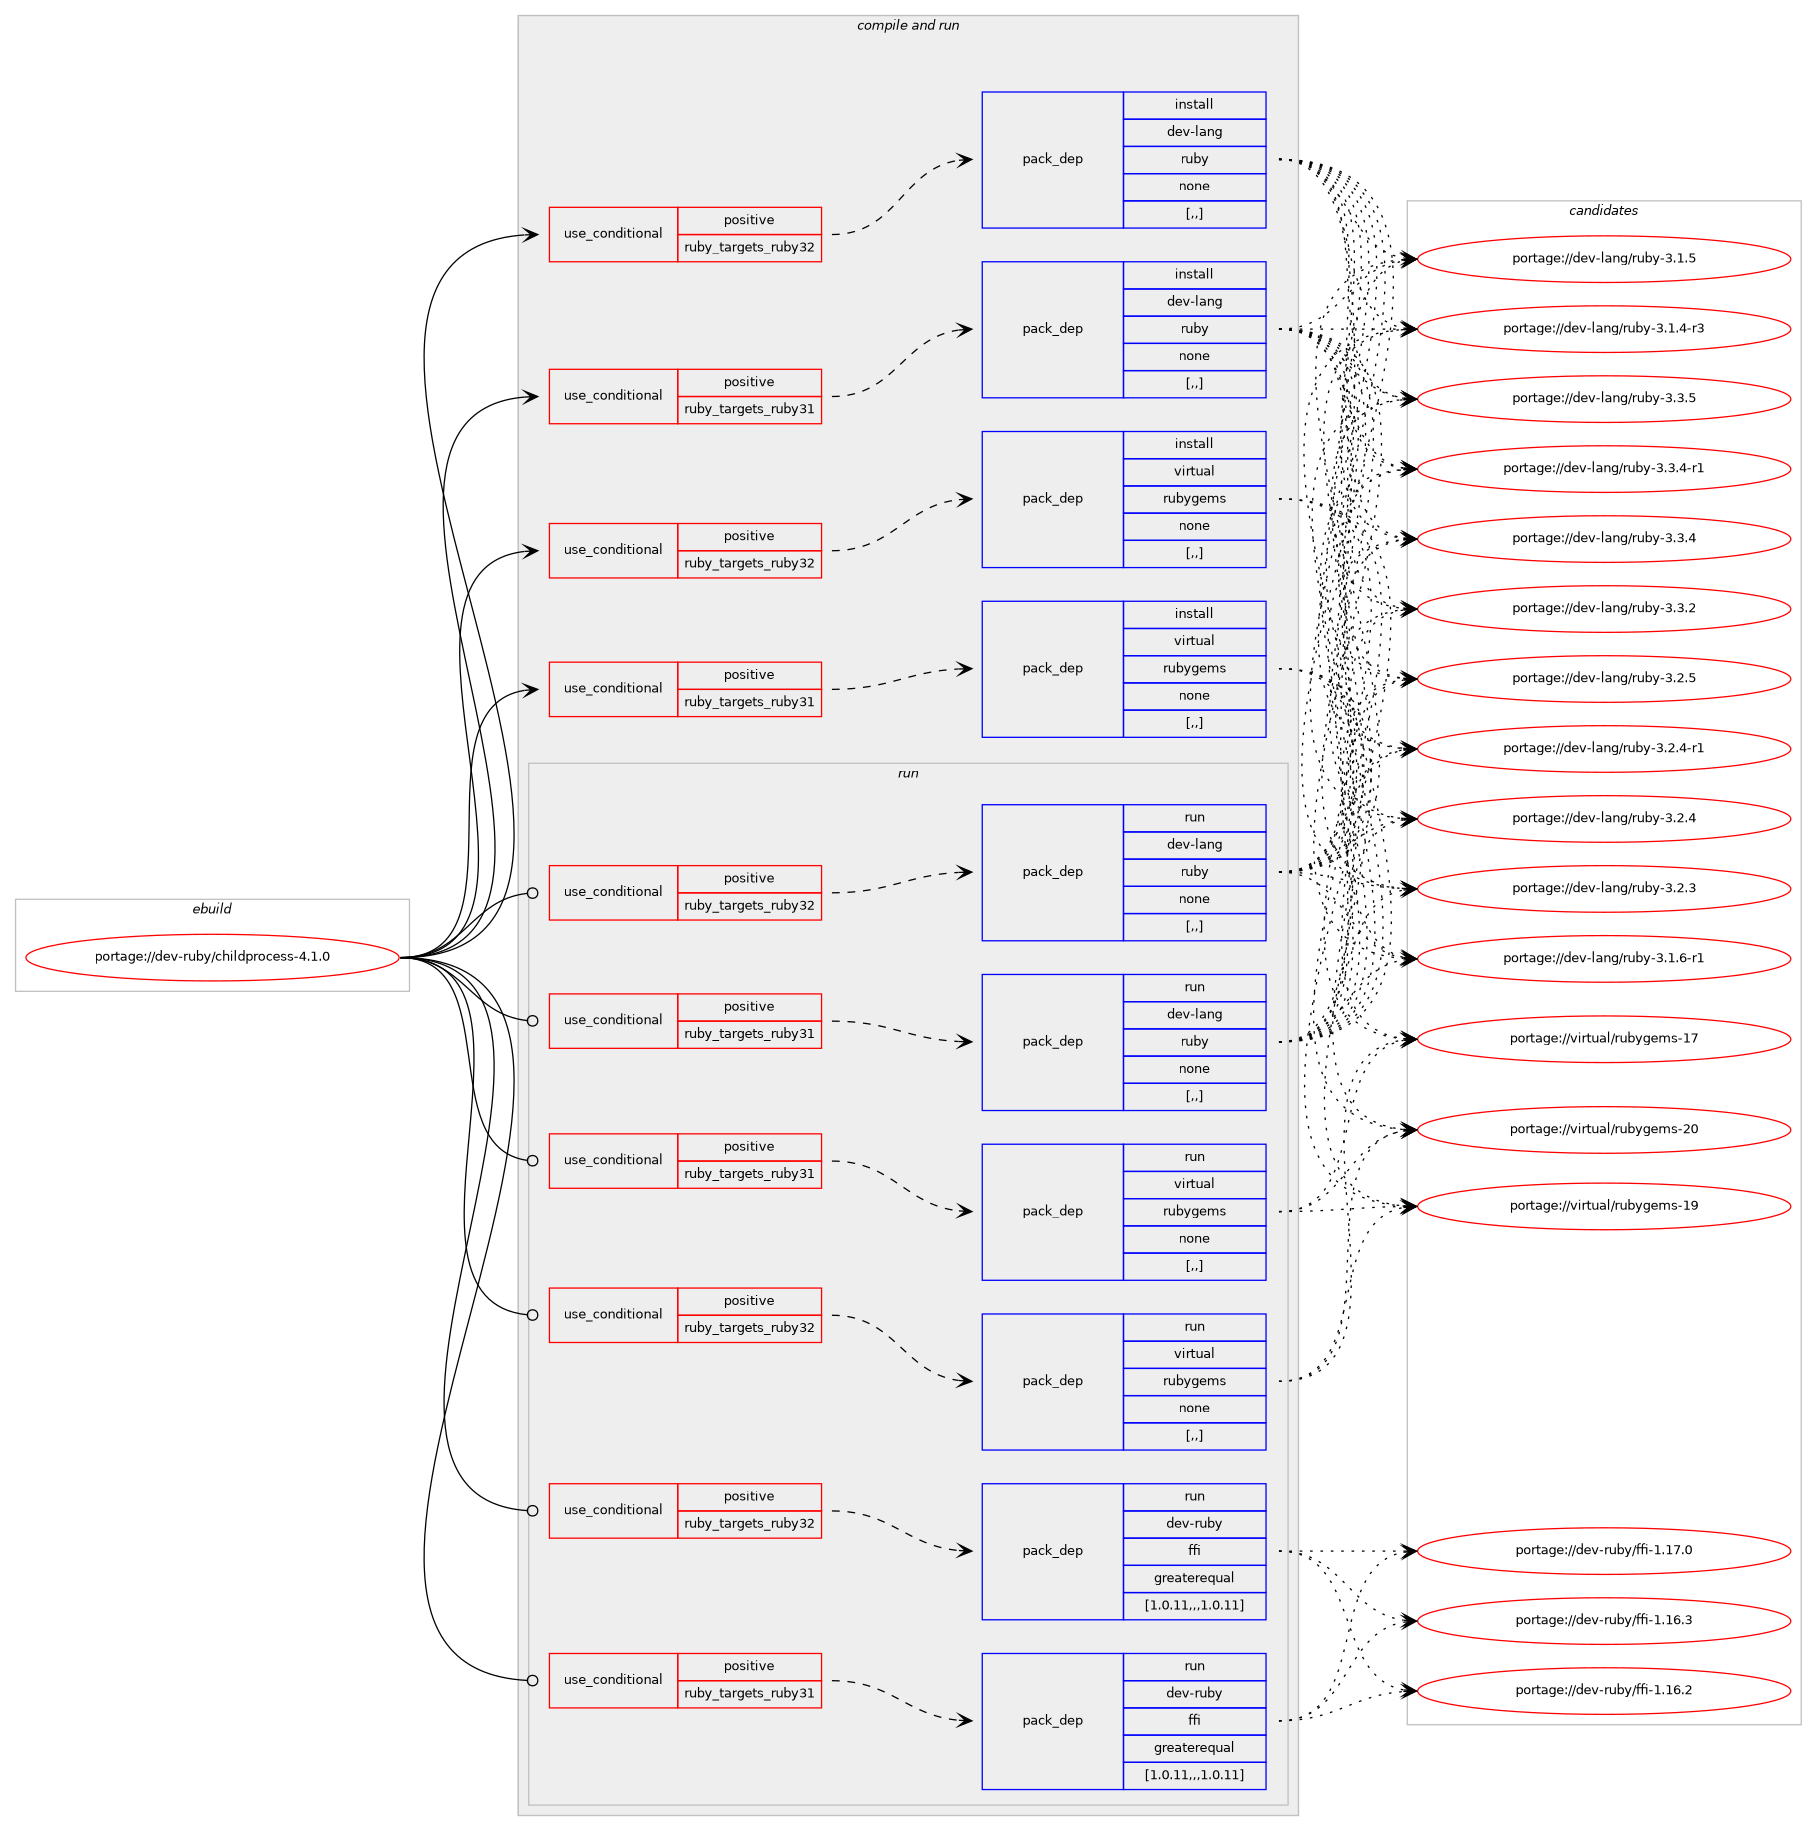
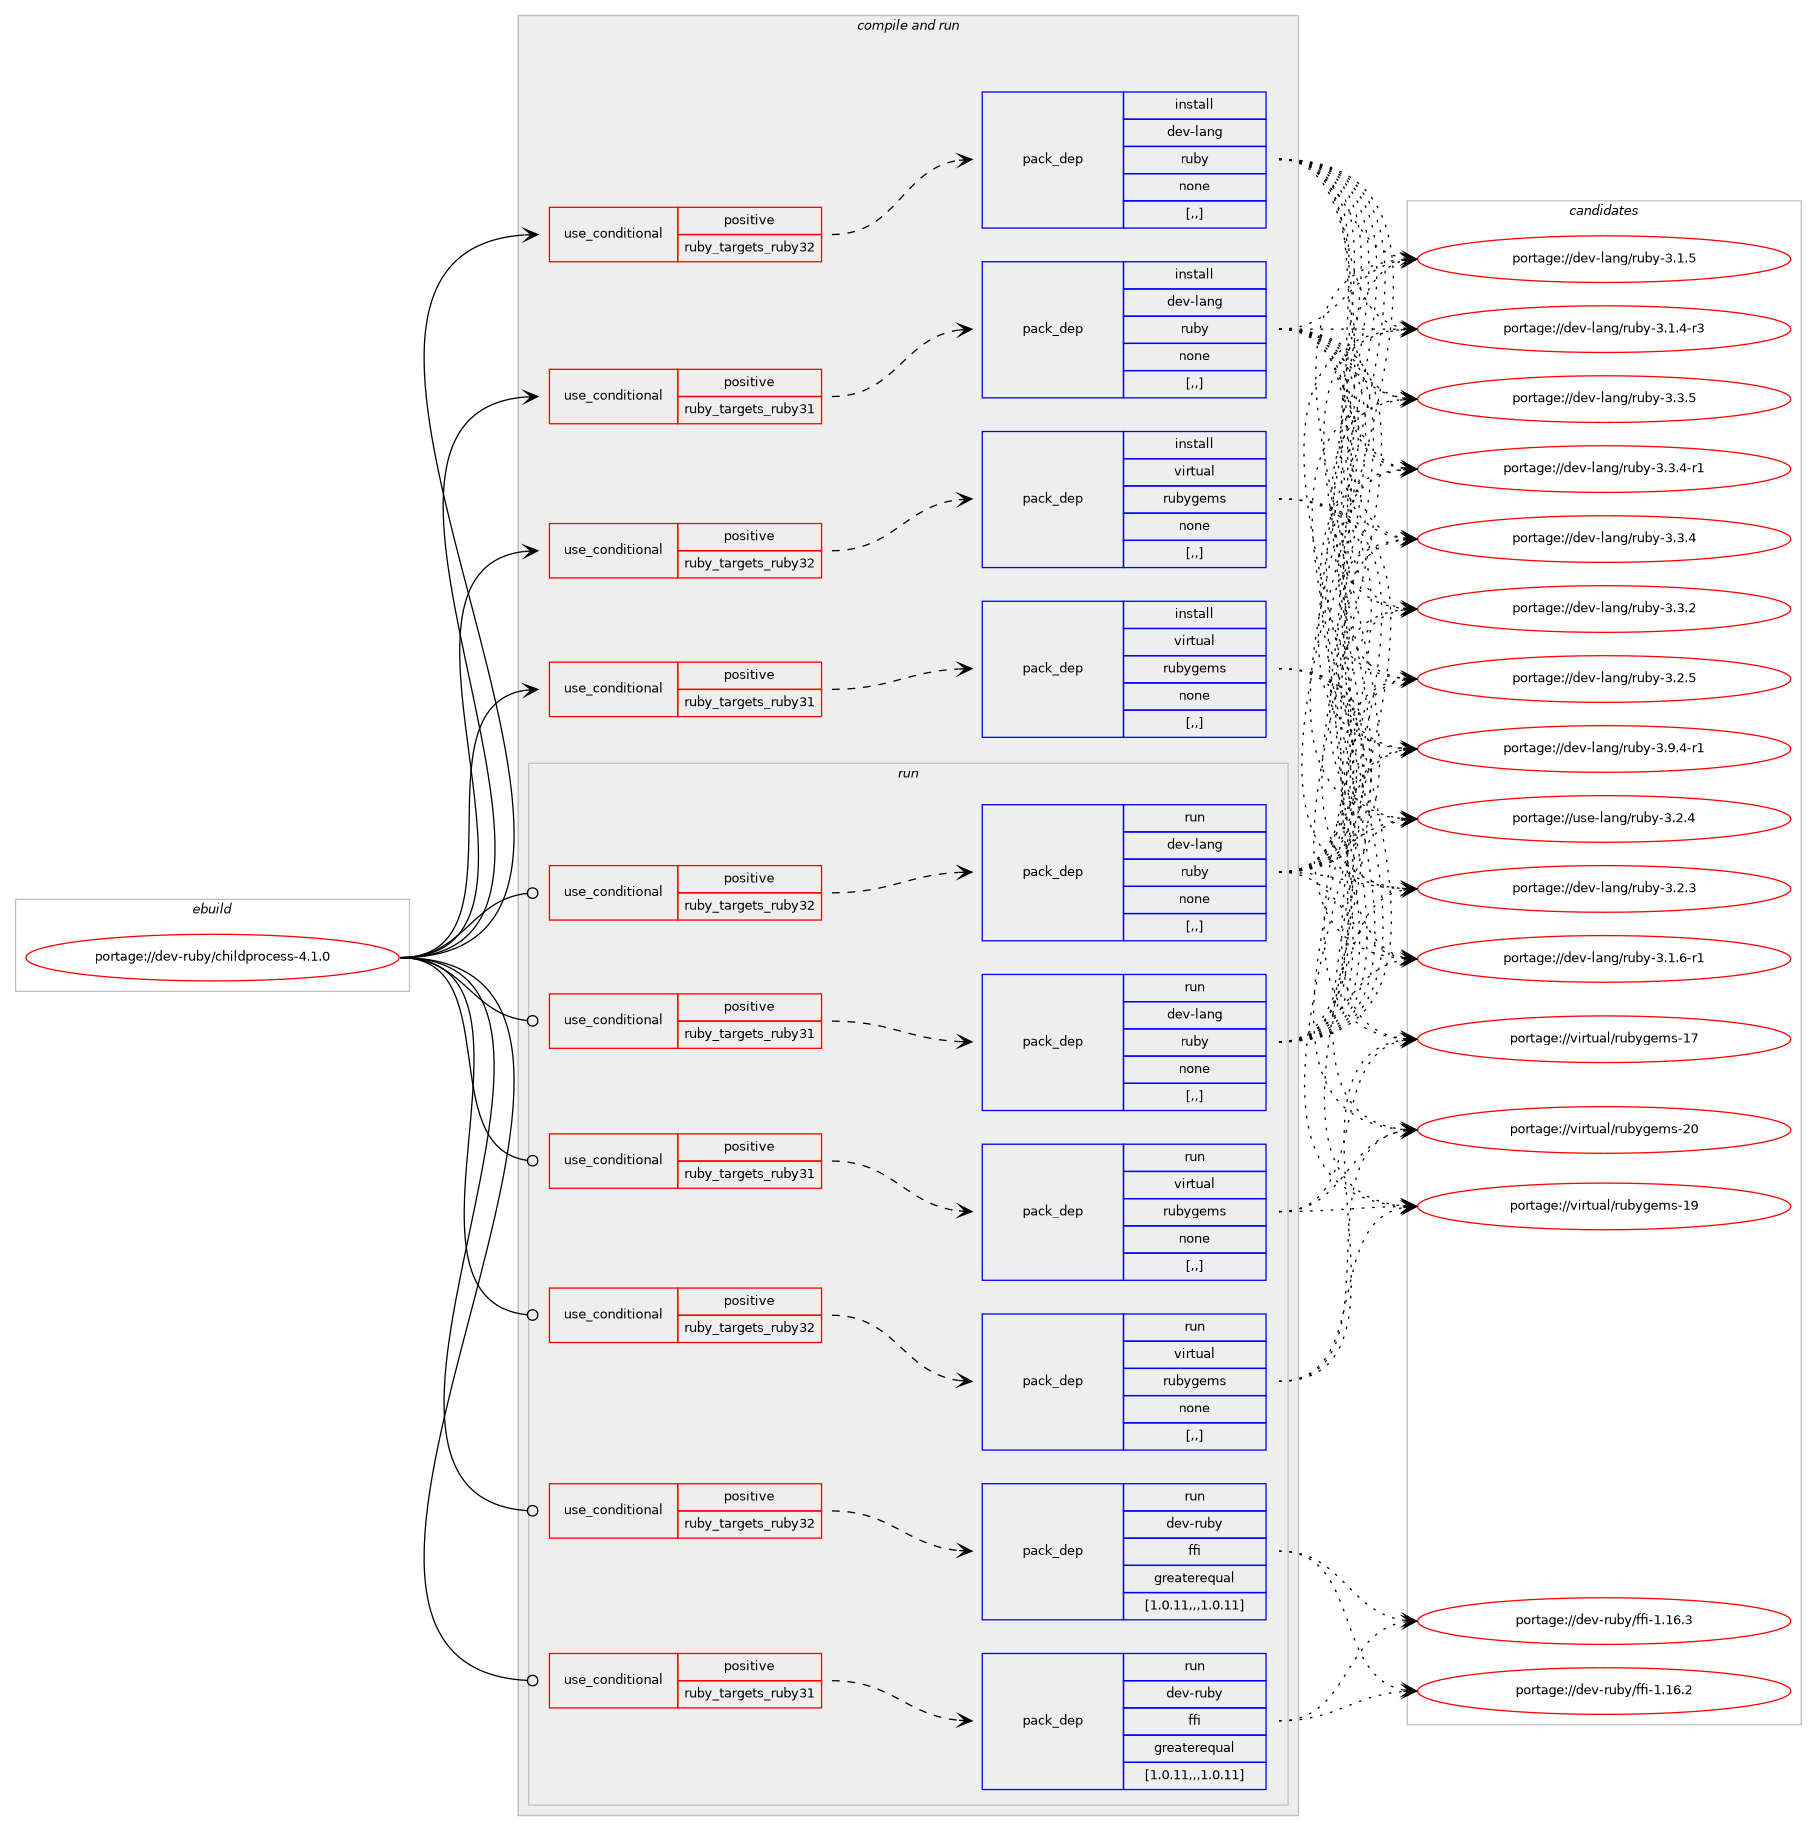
node "portage://dev-lang/ruby-3.2.4-r1": label "portage://dev-lang/ruby-3.2.4-r1" -> "portage://dev-lang/ruby-3.9.4-r1"
node "portage://dev-lang/ruby-3.2.4": label "portage://dev-lang/ruby-3.2.4" -> "portage://use-lang/ruby-3.2.4"
node "portage://dev-ruby/ffi-1.17.0": removed
